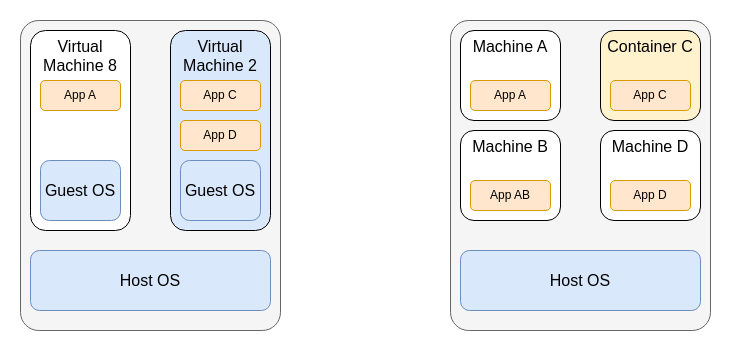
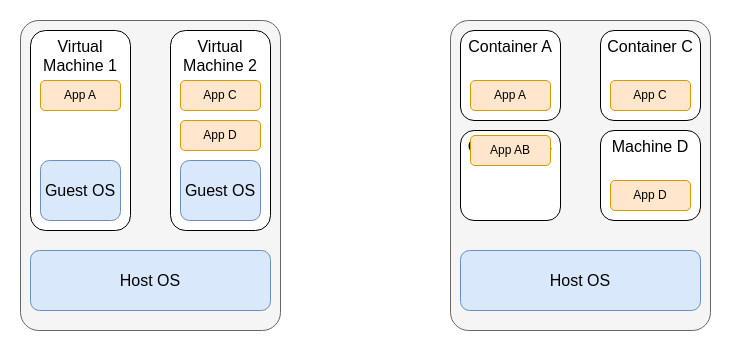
node "Machine A": label "Machine A" -> "Container A"
node "Virtual Machine 2": fillcolor #dae8fc -> #ffffff
node "Virtual Machine 8": label "Virtual Machine 8" -> "Virtual Machine 1"
node "Container C": fillcolor #fff2cc -> #ffffff
node "Machine B": label "Machine B" -> "Container B"
node "App AB": moved (511, 196) -> (511, 151)
